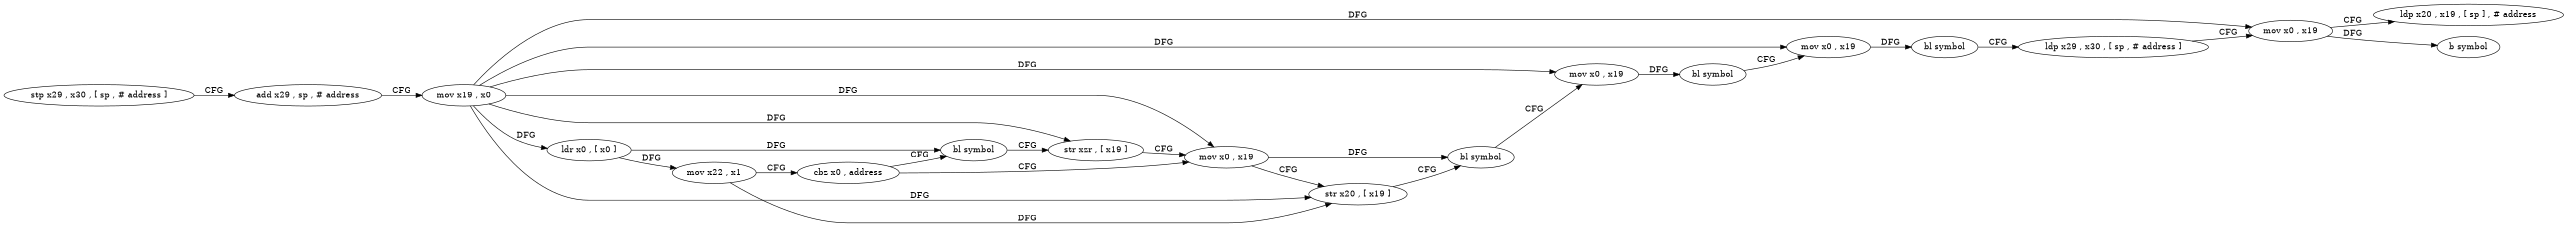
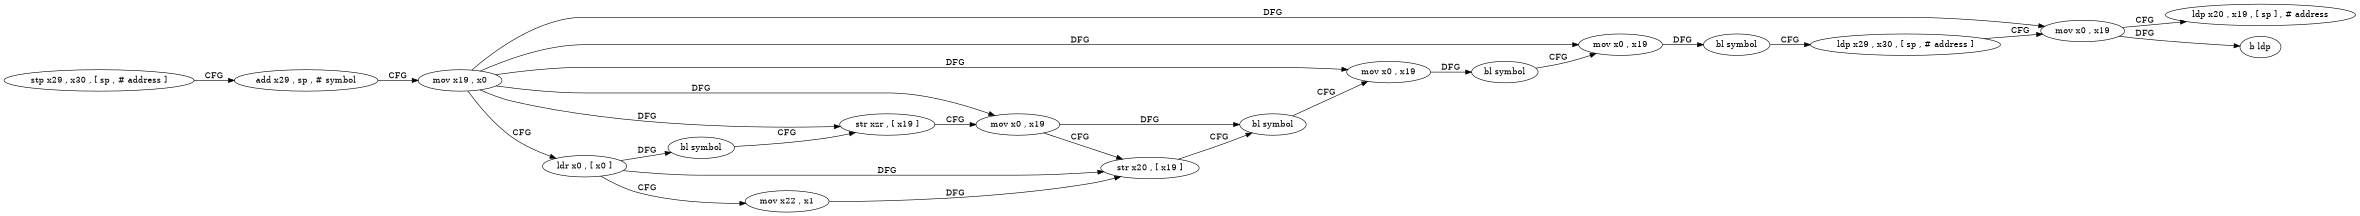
node "b symbol": label "b symbol" -> "b ldp"
node "add x29 , sp , # address": label "add x29 , sp , # address" -> "add x29 , sp , # symbol"
edge "mov x19 , x0" -> "ldr x0 , [ x0 ]": label "DFG" -> "CFG"
edge "ldr x0 , [ x0 ]" -> "mov x22 , x1": label "DFG" -> "CFG"
node "cbz x0 , address": removed
edge "mov x19 , x0" -> "str x20 , [ x19 ]": now "ldr x0 , [ x0 ]" -> "str x20 , [ x19 ]"
